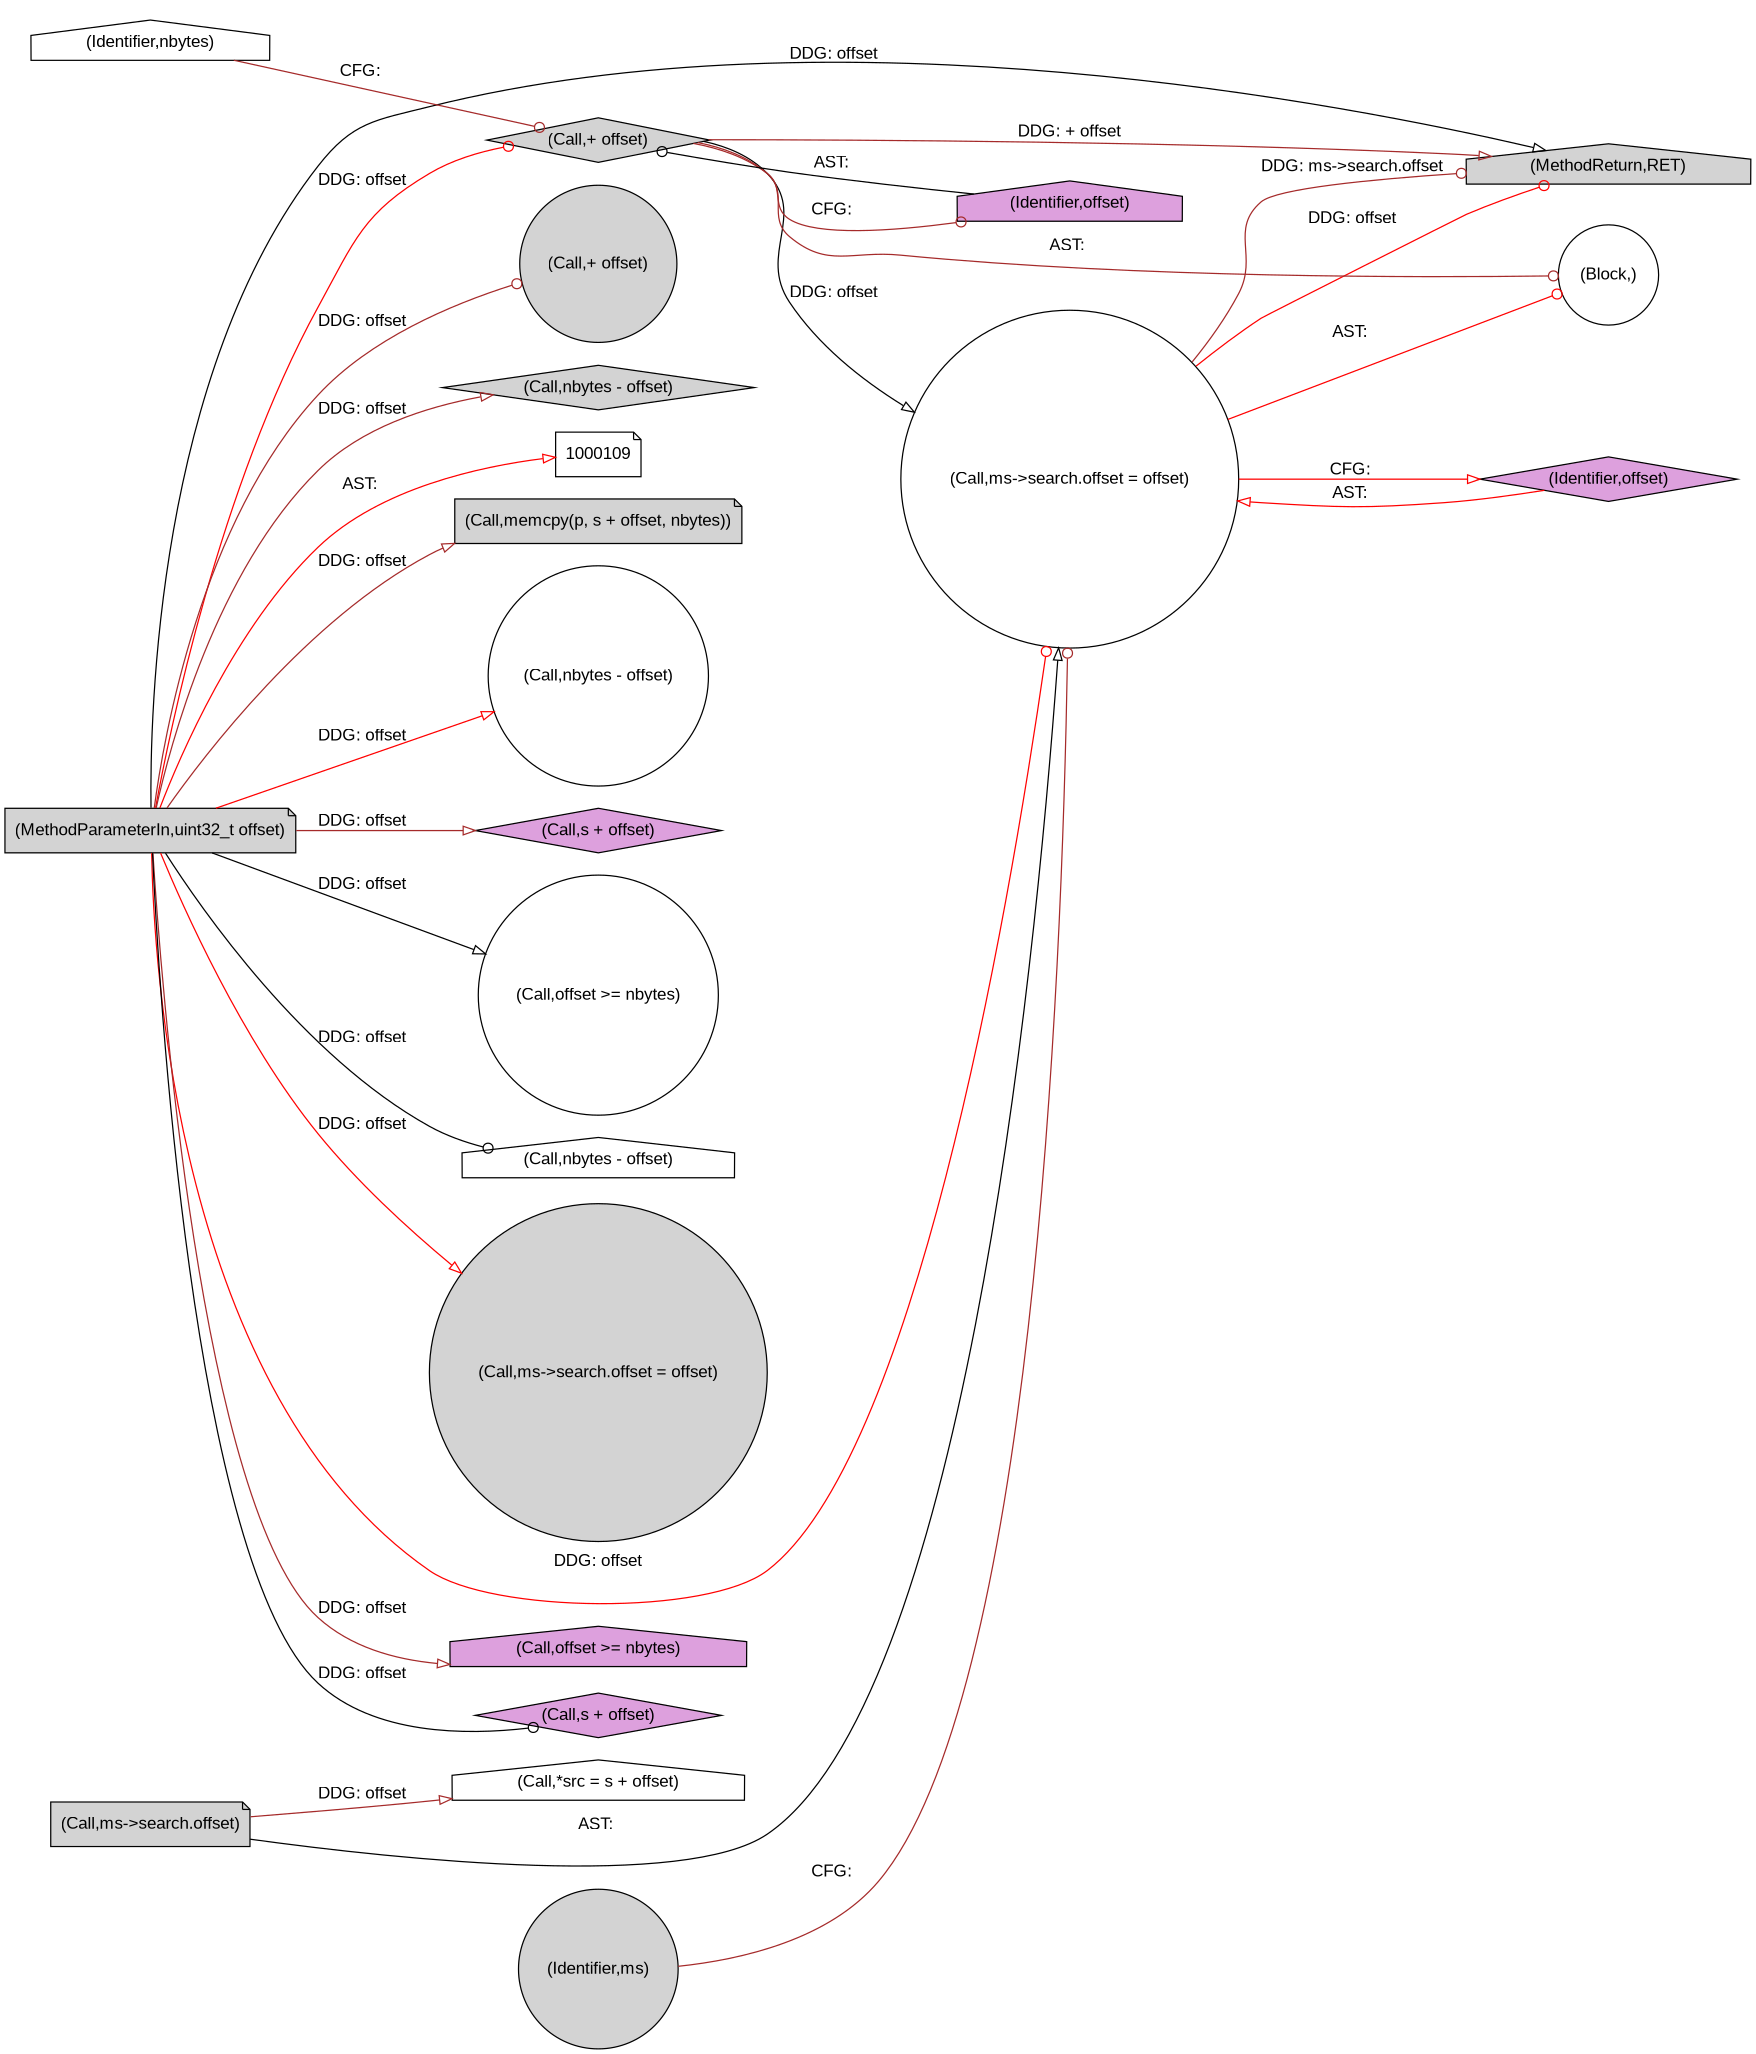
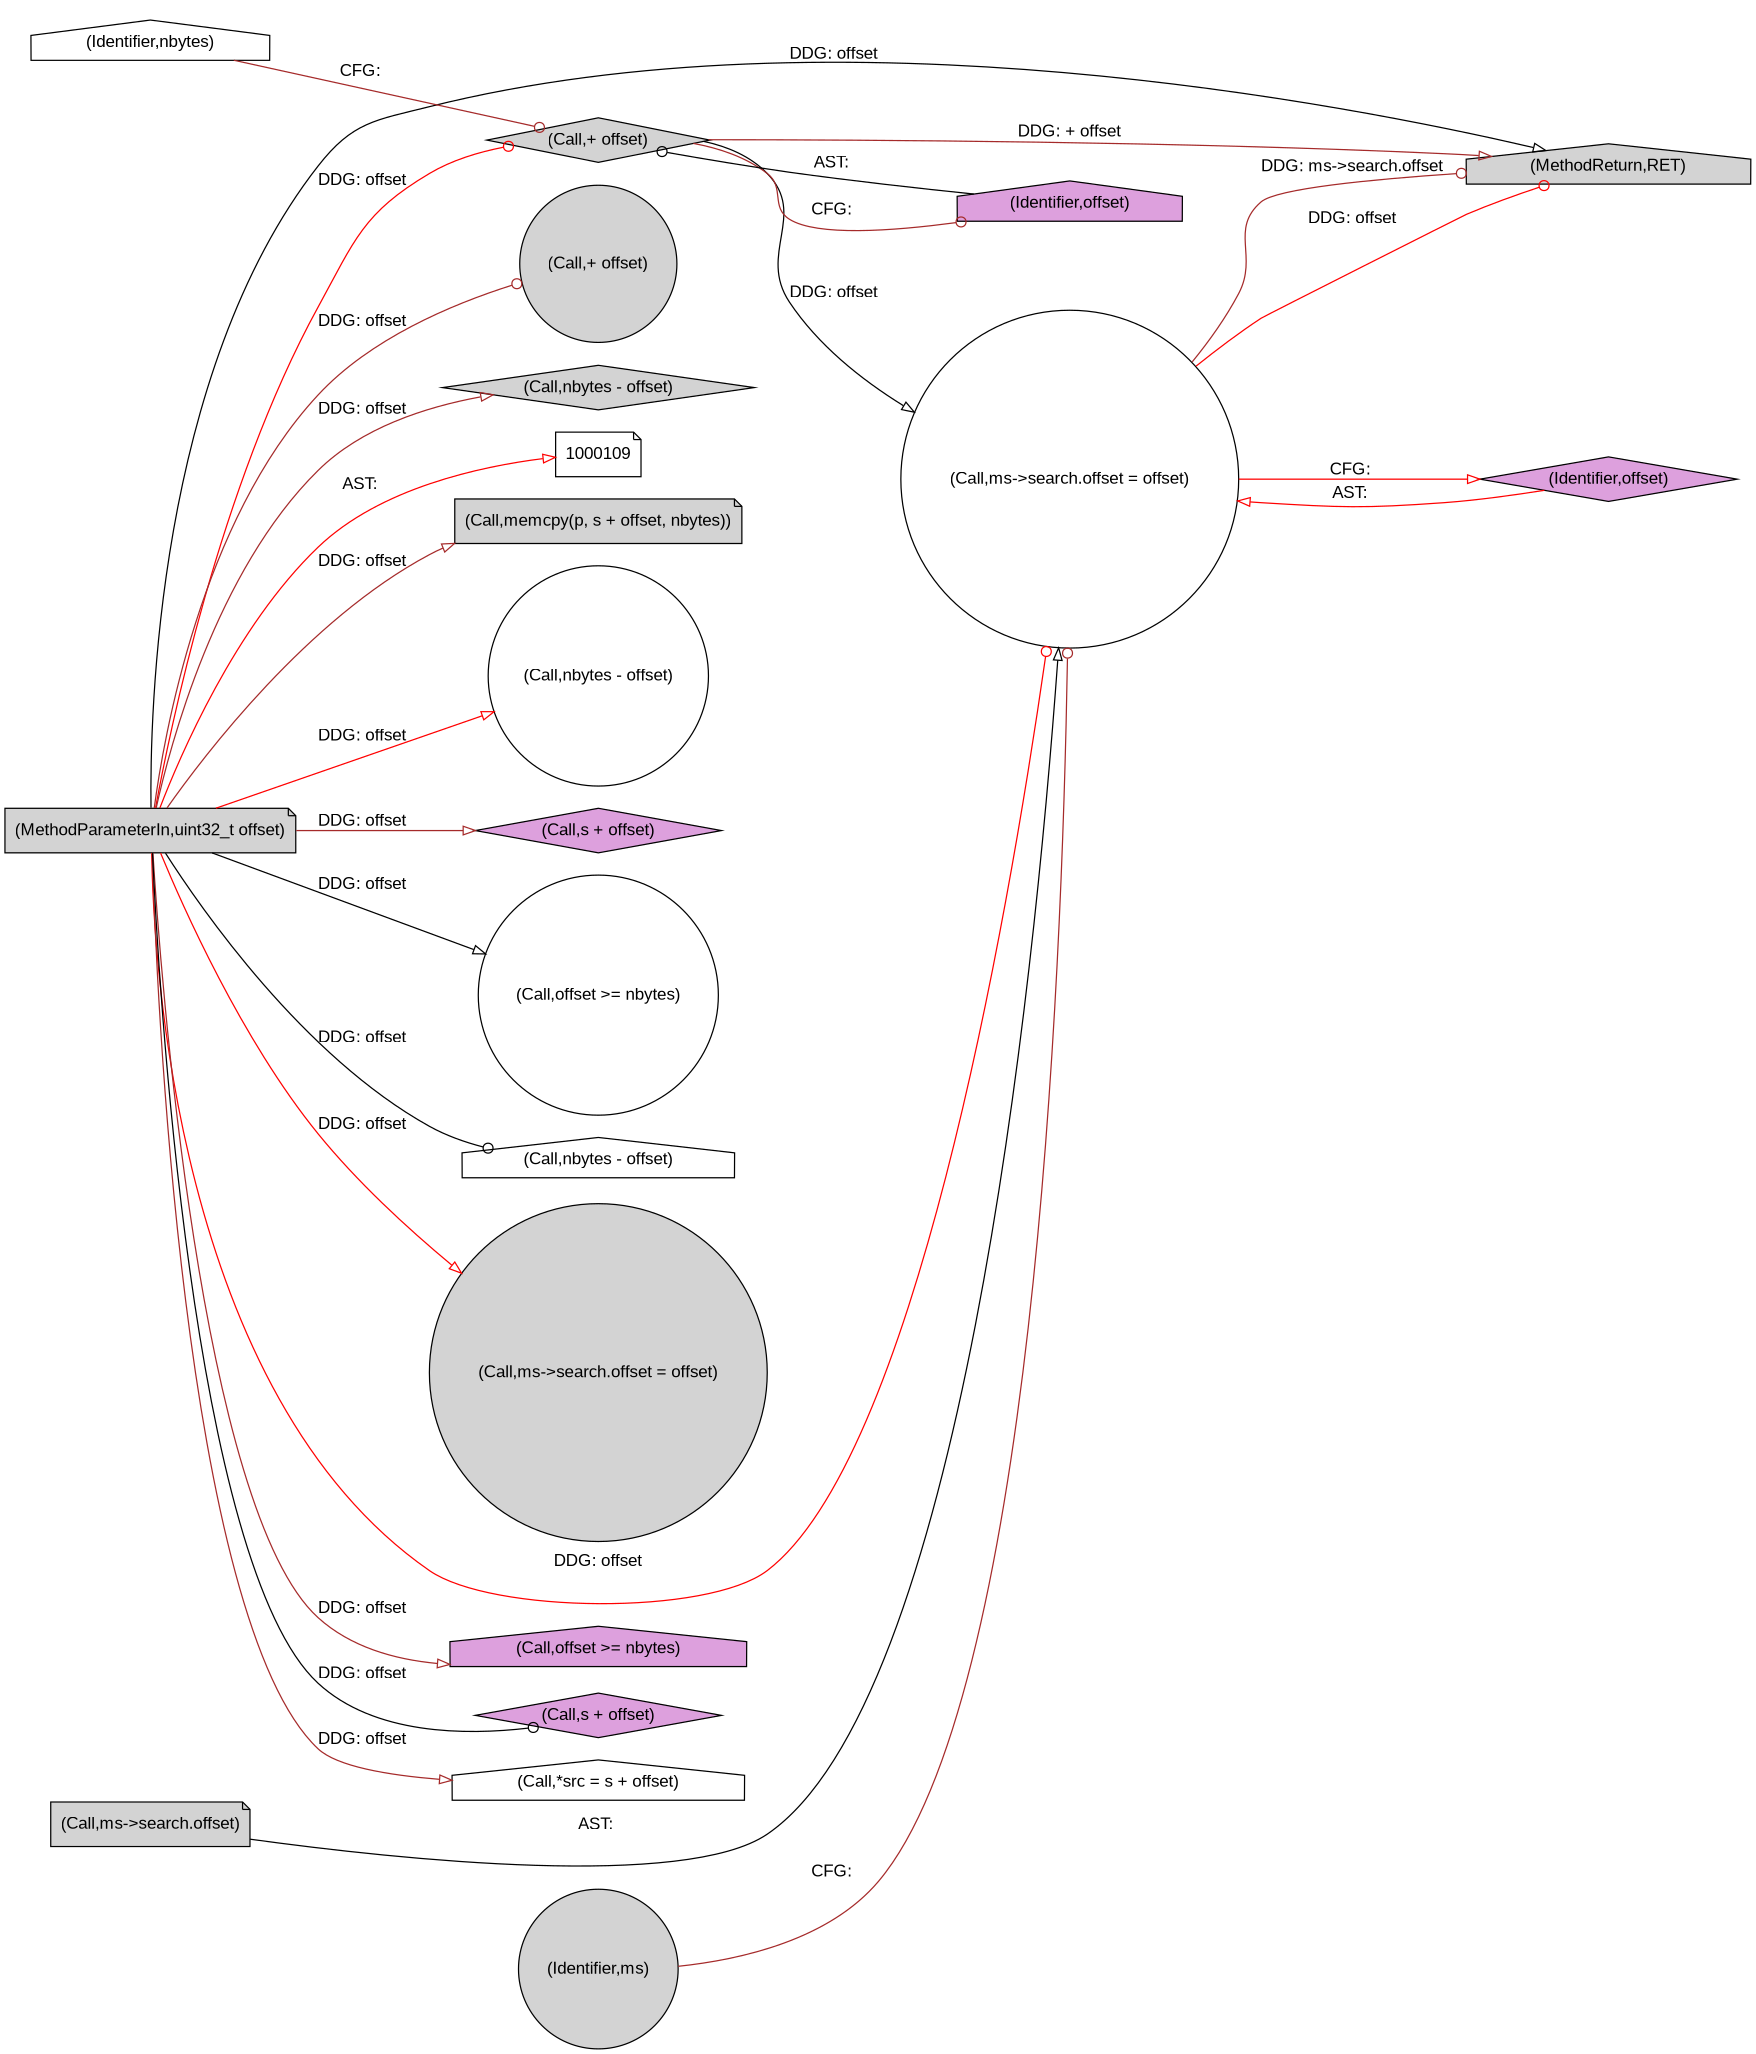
node "(Block,)": removed
edge "(Call,ms->search.offset)" -> "(Call,*src = s + offset)": now "(MethodParameterIn,uint32_t offset)" -> "(Call,*src = s + offset)"
